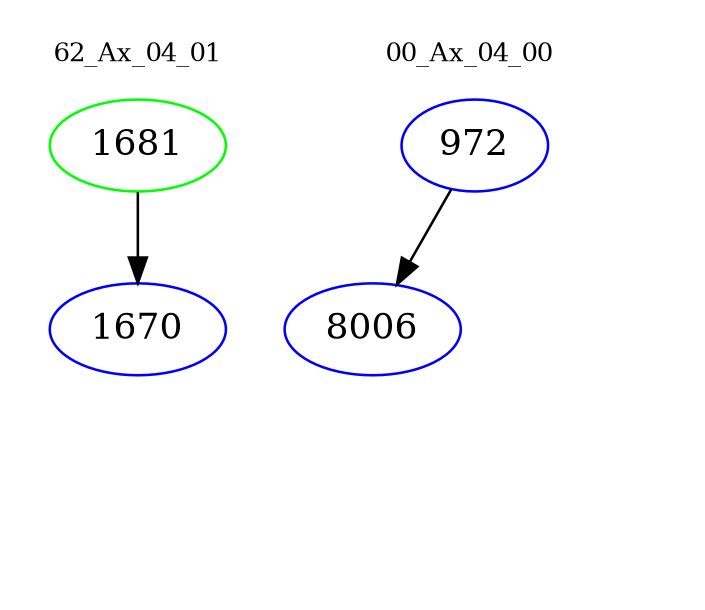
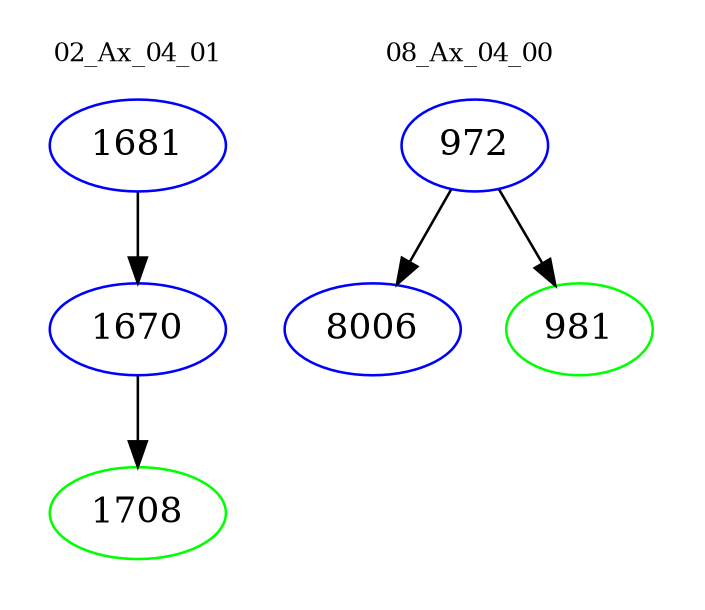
cluster "62_Ax_04_01": label "62_Ax_04_01" -> "02_Ax_04_01"
cluster "00_Ax_04_00": label "00_Ax_04_00" -> "08_Ax_04_00"
node "1681": color green -> blue
node "981": added
node "1708": added
